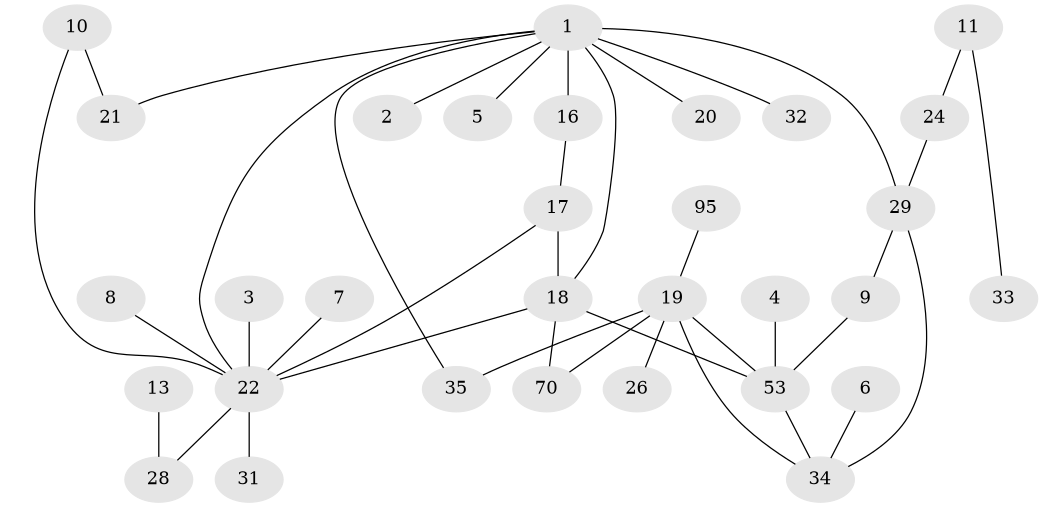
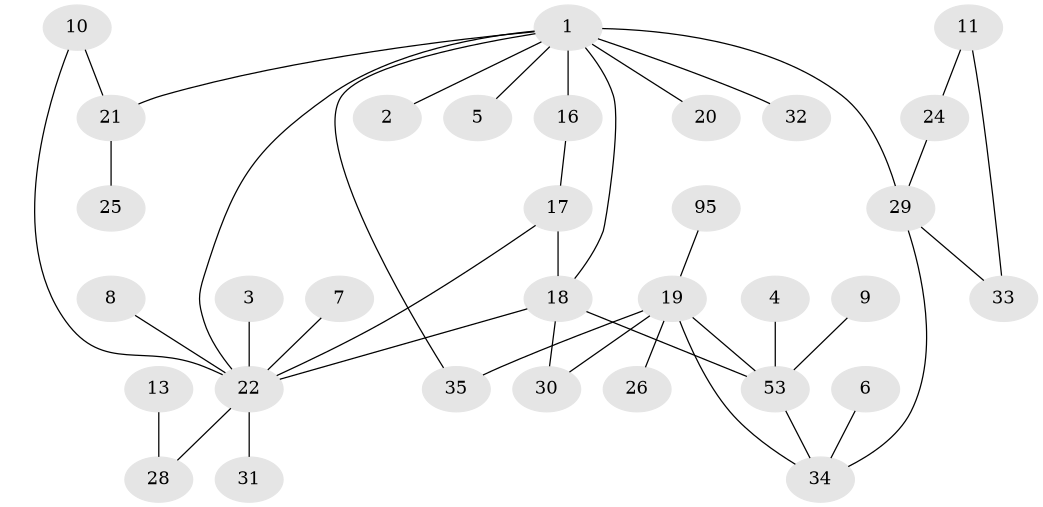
node "25": added
edge "29" -- "9": now "29" -- "33"
node "70": label "70" -> "30"
